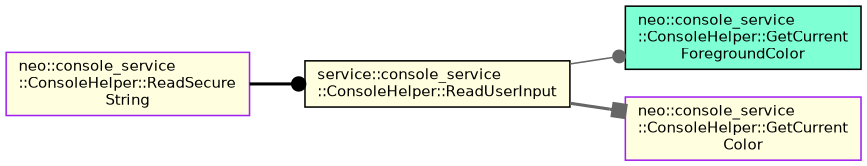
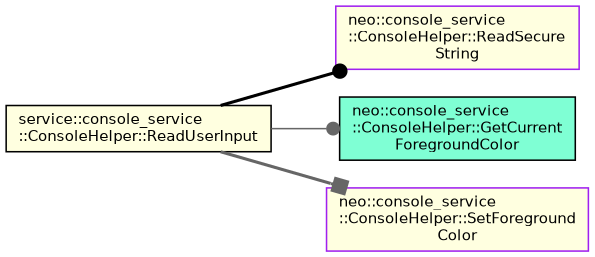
edge "neo::console_service ::ConsoleHelper::ReadSecure String" -> "service::console_service ::ConsoleHelper::ReadUserInput": reversed
node "neo::console_service ::ConsoleHelper::GetCurrent Color": label "neo::console_service ::ConsoleHelper::GetCurrent Color" -> "neo::console_service ::ConsoleHelper::SetForeground Color"
